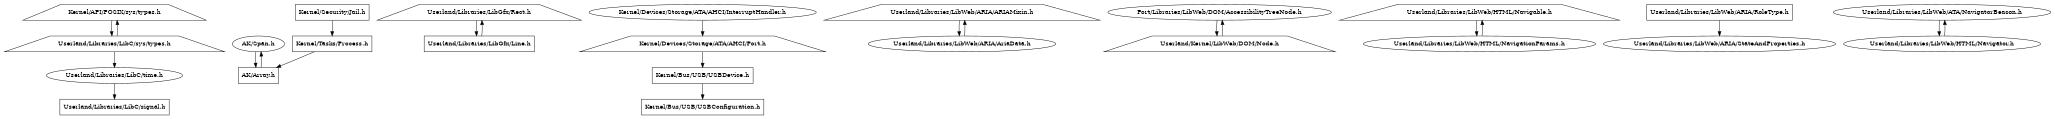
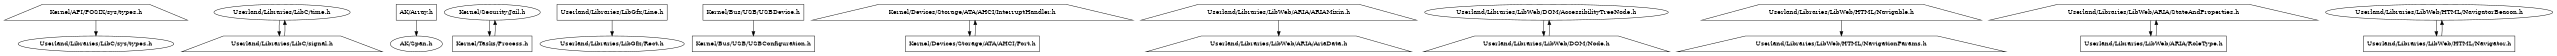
node "Kernel/Security/Jail.h": shape box -> ellipse
node "Userland/Libraries/LibGfx/Rect.h": shape trapezium -> ellipse
node "Kernel/Devices/Storage/ATA/AHCI/InterruptHandler.h": shape ellipse -> trapezium
node "Port/Libraries/LibWeb/DOM/AccessibilityTreeNode.h": label "Port/Libraries/LibWeb/DOM/AccessibilityTreeNode.h" -> "Userland/Libraries/LibWeb/DOM/AccessibilityTreeNode.h"
node "Userland/Libraries/LibWeb/ATA/NavigatorBeacon.h": label "Userland/Libraries/LibWeb/ATA/NavigatorBeacon.h" -> "Userland/Libraries/LibWeb/HTML/NavigatorBeacon.h"
edge "Userland/Libraries/LibGfx/Rect.h" -> "Userland/Libraries/LibGfx/Line.h": removed
edge "Userland/Libraries/LibWeb/ARIA/StateAndProperties.h" -> "Userland/Libraries/LibWeb/ARIA/RoleType.h": added
edge "Userland/Libraries/LibC/sys/types.h" -> "Kernel/API/POSIX/sys/types.h": removed
edge "Userland/Libraries/LibWeb/ARIA/AriaData.h" -> "Userland/Libraries/LibWeb/ARIA/ARIAMixin.h": removed
edge "Userland/Libraries/LibWeb/HTML/NavigationParams.h" -> "Userland/Libraries/LibWeb/HTML/Navigable.h": removed
node "Userland/Libraries/LibC/sys/types.h": shape trapezium -> ellipse
node "Kernel/Devices/Storage/ATA/AHCI/Port.h": shape trapezium -> box
node "Userland/Libraries/LibWeb/ARIA/AriaData.h": shape ellipse -> trapezium
node "Userland/Kernel/LibWeb/DOM/Node.h": label "Userland/Kernel/LibWeb/DOM/Node.h" -> "Userland/Libraries/LibWeb/DOM/Node.h"
node "Userland/Libraries/LibWeb/HTML/NavigationParams.h": shape ellipse -> trapezium
node "Userland/Libraries/LibWeb/ARIA/StateAndProperties.h": shape ellipse -> trapezium
node "Userland/Libraries/LibWeb/HTML/Navigator.h": shape ellipse -> box
edge "AK/Span.h" -> "AK/Array.h": removed
edge "Userland/Libraries/LibC/sys/types.h" -> "Userland/Libraries/LibC/time.h": now "Userland/Libraries/LibC/signal.h" -> "Userland/Libraries/LibC/time.h"
edge "Kernel/Devices/Storage/ATA/AHCI/Port.h" -> "Kernel/Bus/USB/USBDevice.h": now "Kernel/Devices/Storage/ATA/AHCI/Port.h" -> "Kernel/Devices/Storage/ATA/AHCI/InterruptHandler.h"
edge "Kernel/Tasks/Process.h" -> "AK/Array.h": now "Kernel/Tasks/Process.h" -> "Kernel/Security/Jail.h"
node "Userland/Libraries/LibC/signal.h": shape box -> trapezium
